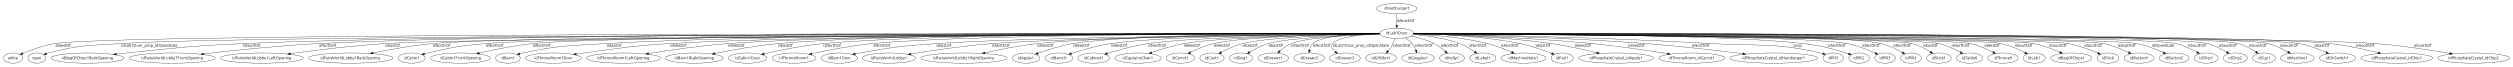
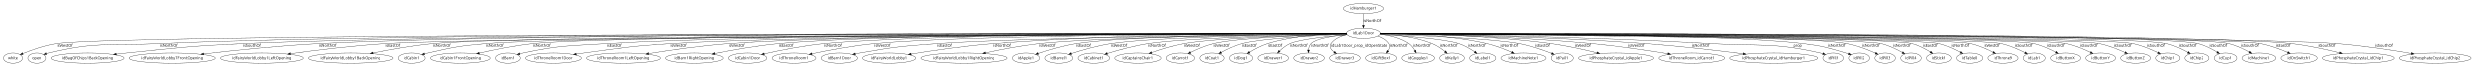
edge "idLab1Door" -> "open": label "idLab1Door_prop_idOpenState" -> "isNorthOf"
edge "idLab1Door" -> "idThroneRoom1": label "isNorthOf" -> "isWestOf"
edge "idLab1Door" -> "idApple1": label "isWestOf" -> "isEastOf"
edge "idLab1Door" -> "idButtonZ": label "idOpenState" -> "isSouthOf"
node "idBagOfChips1": removed
node "idStick": label "idStick" -> "idButtonX"
